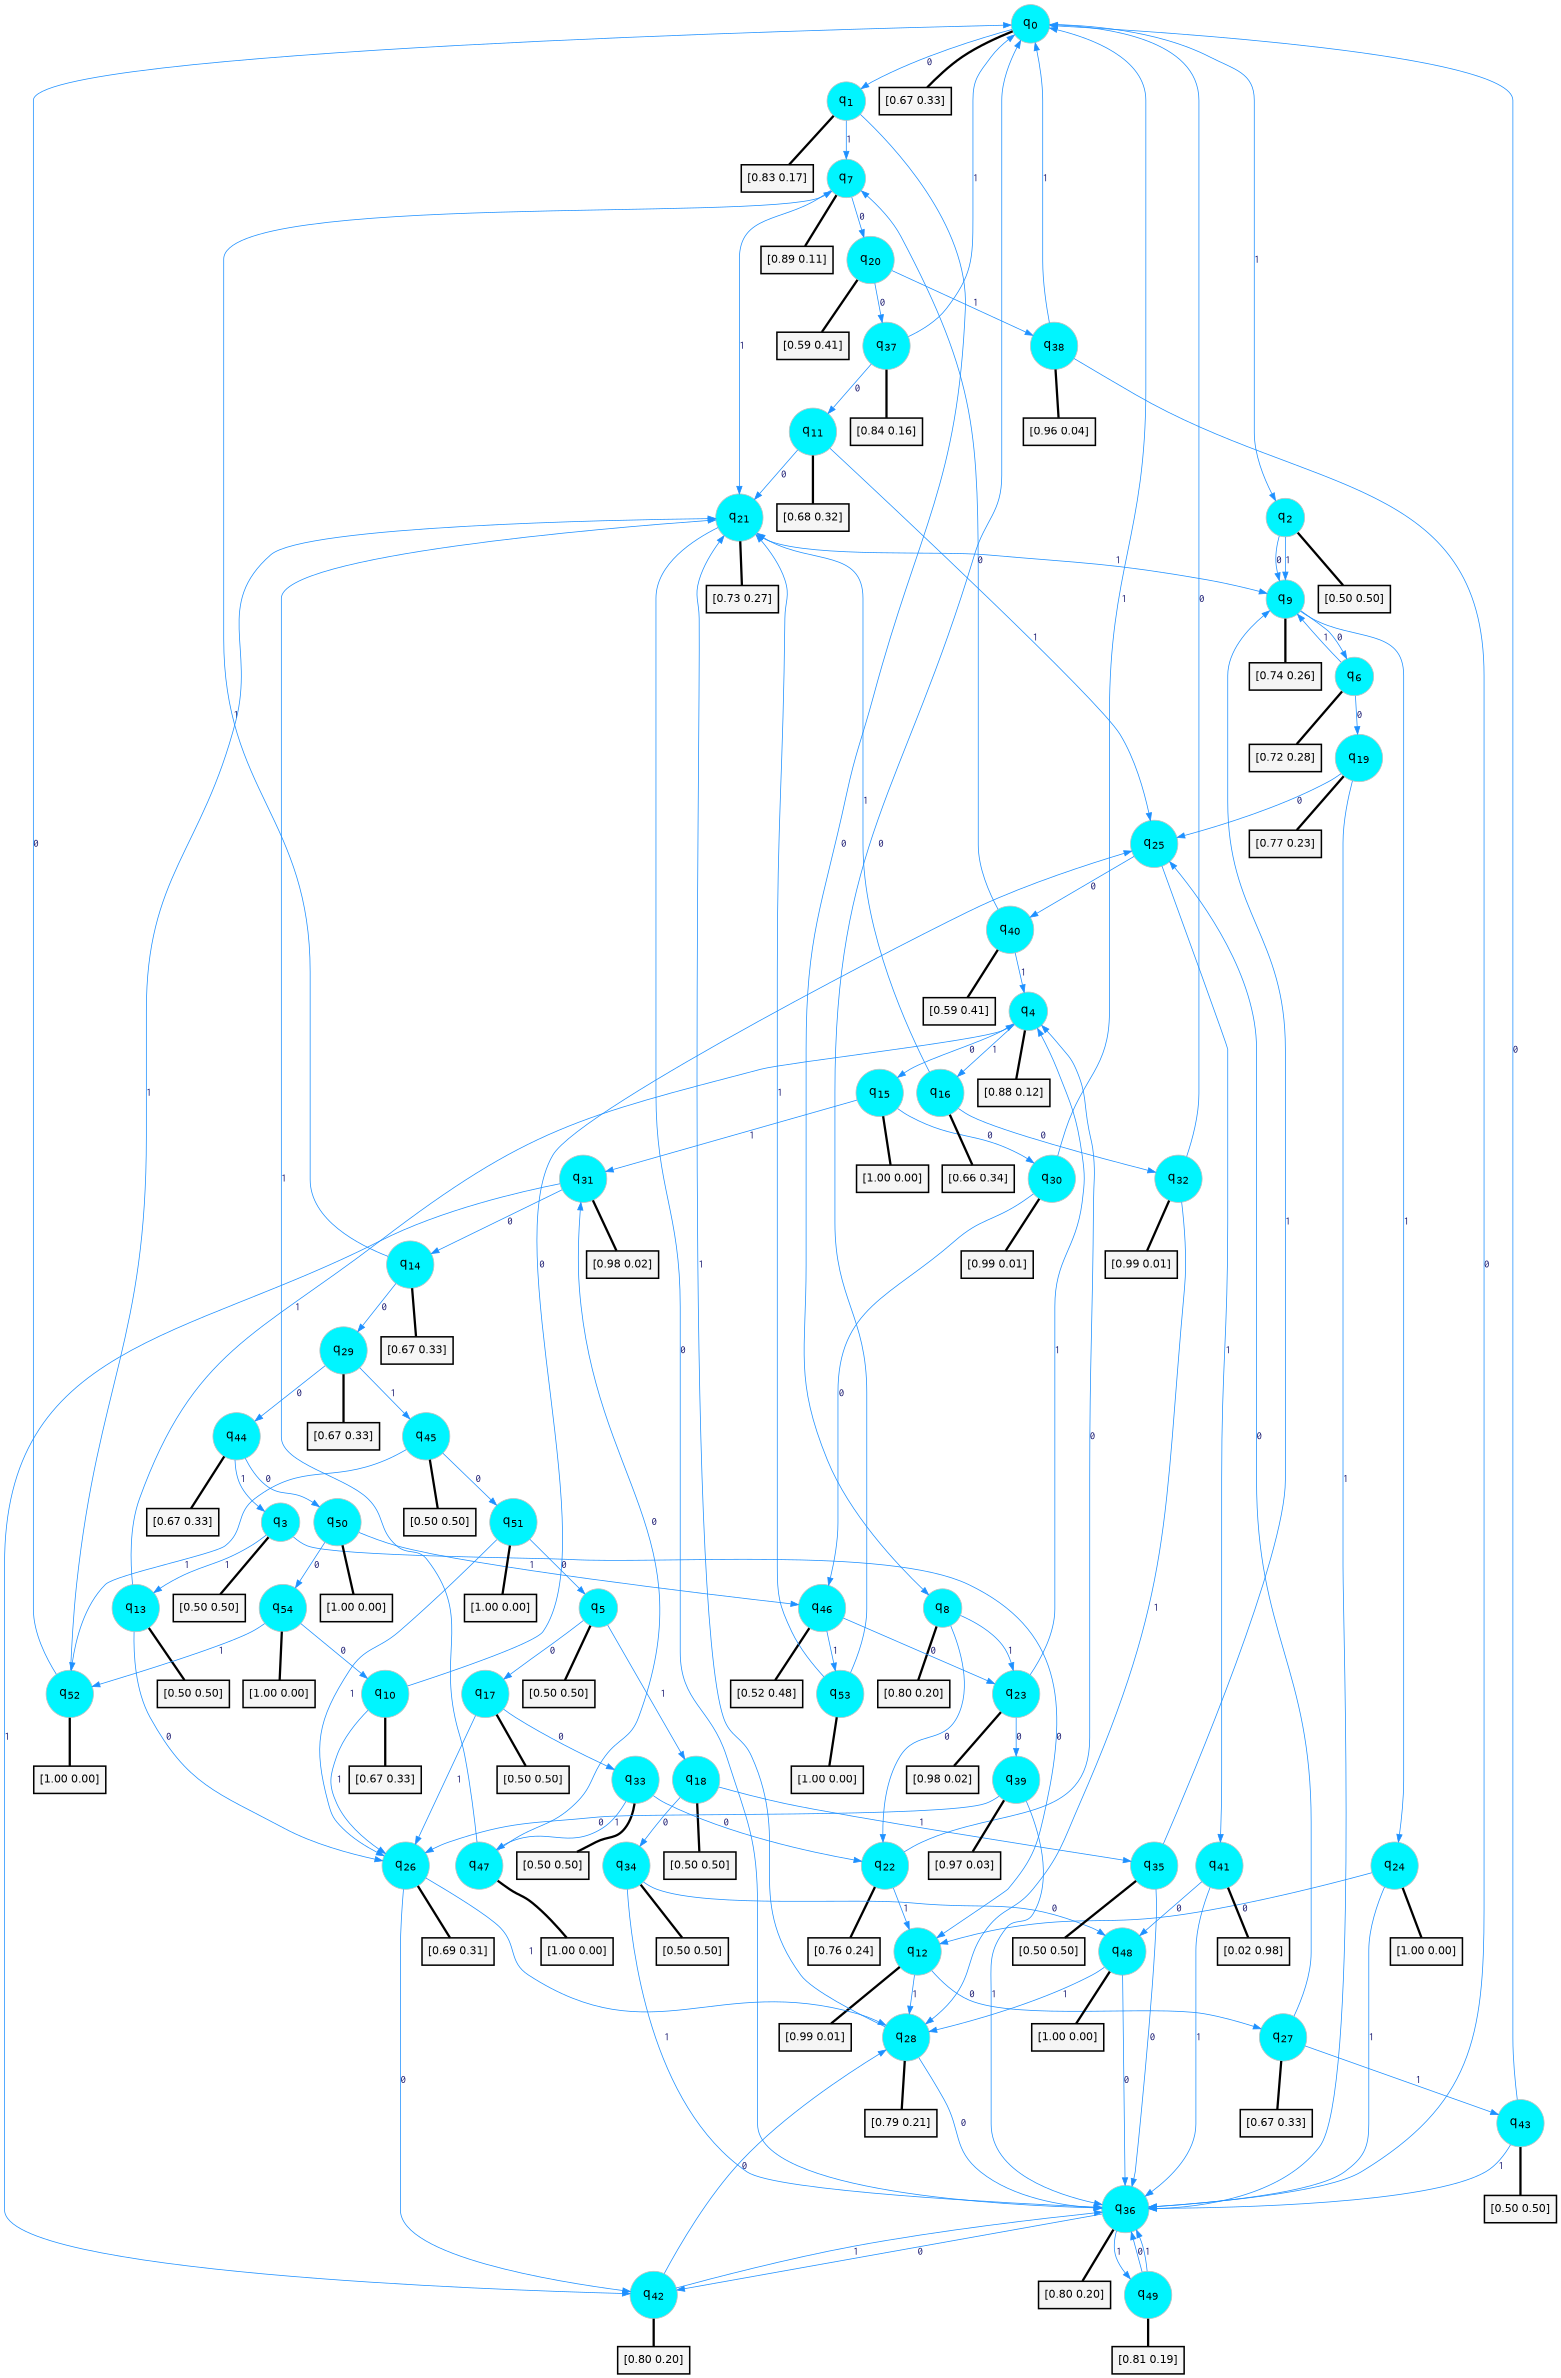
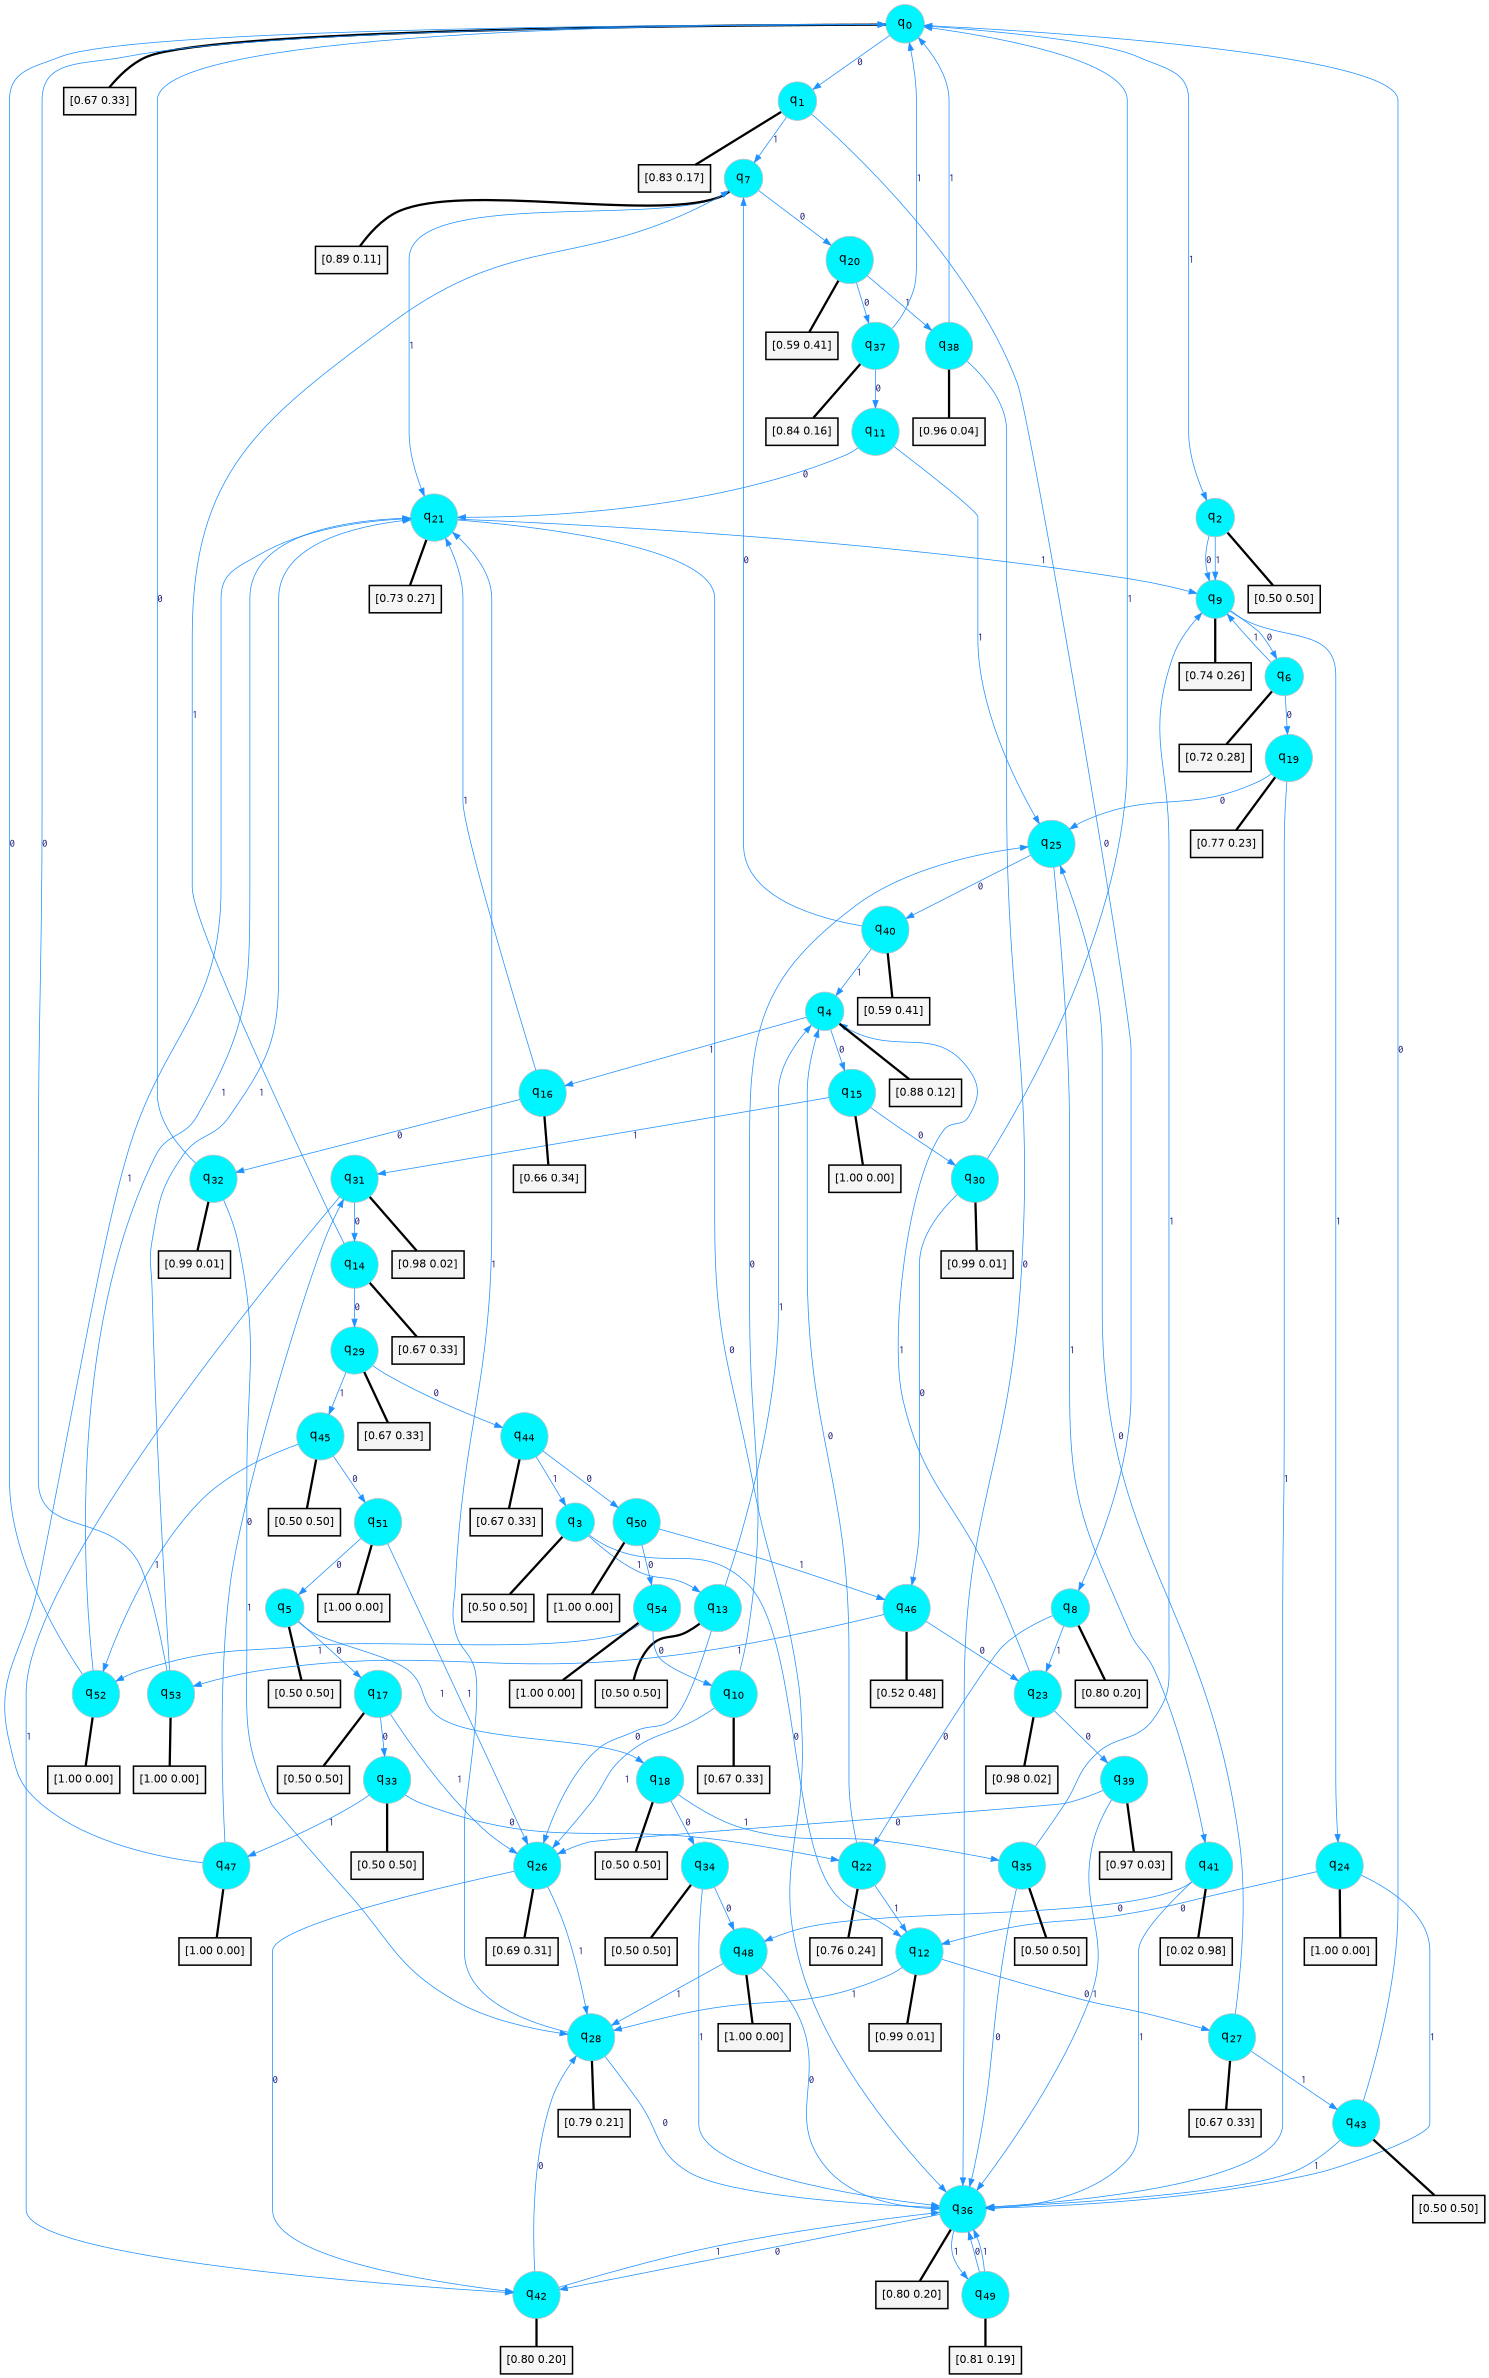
node "[0.68 0.32]": removed
